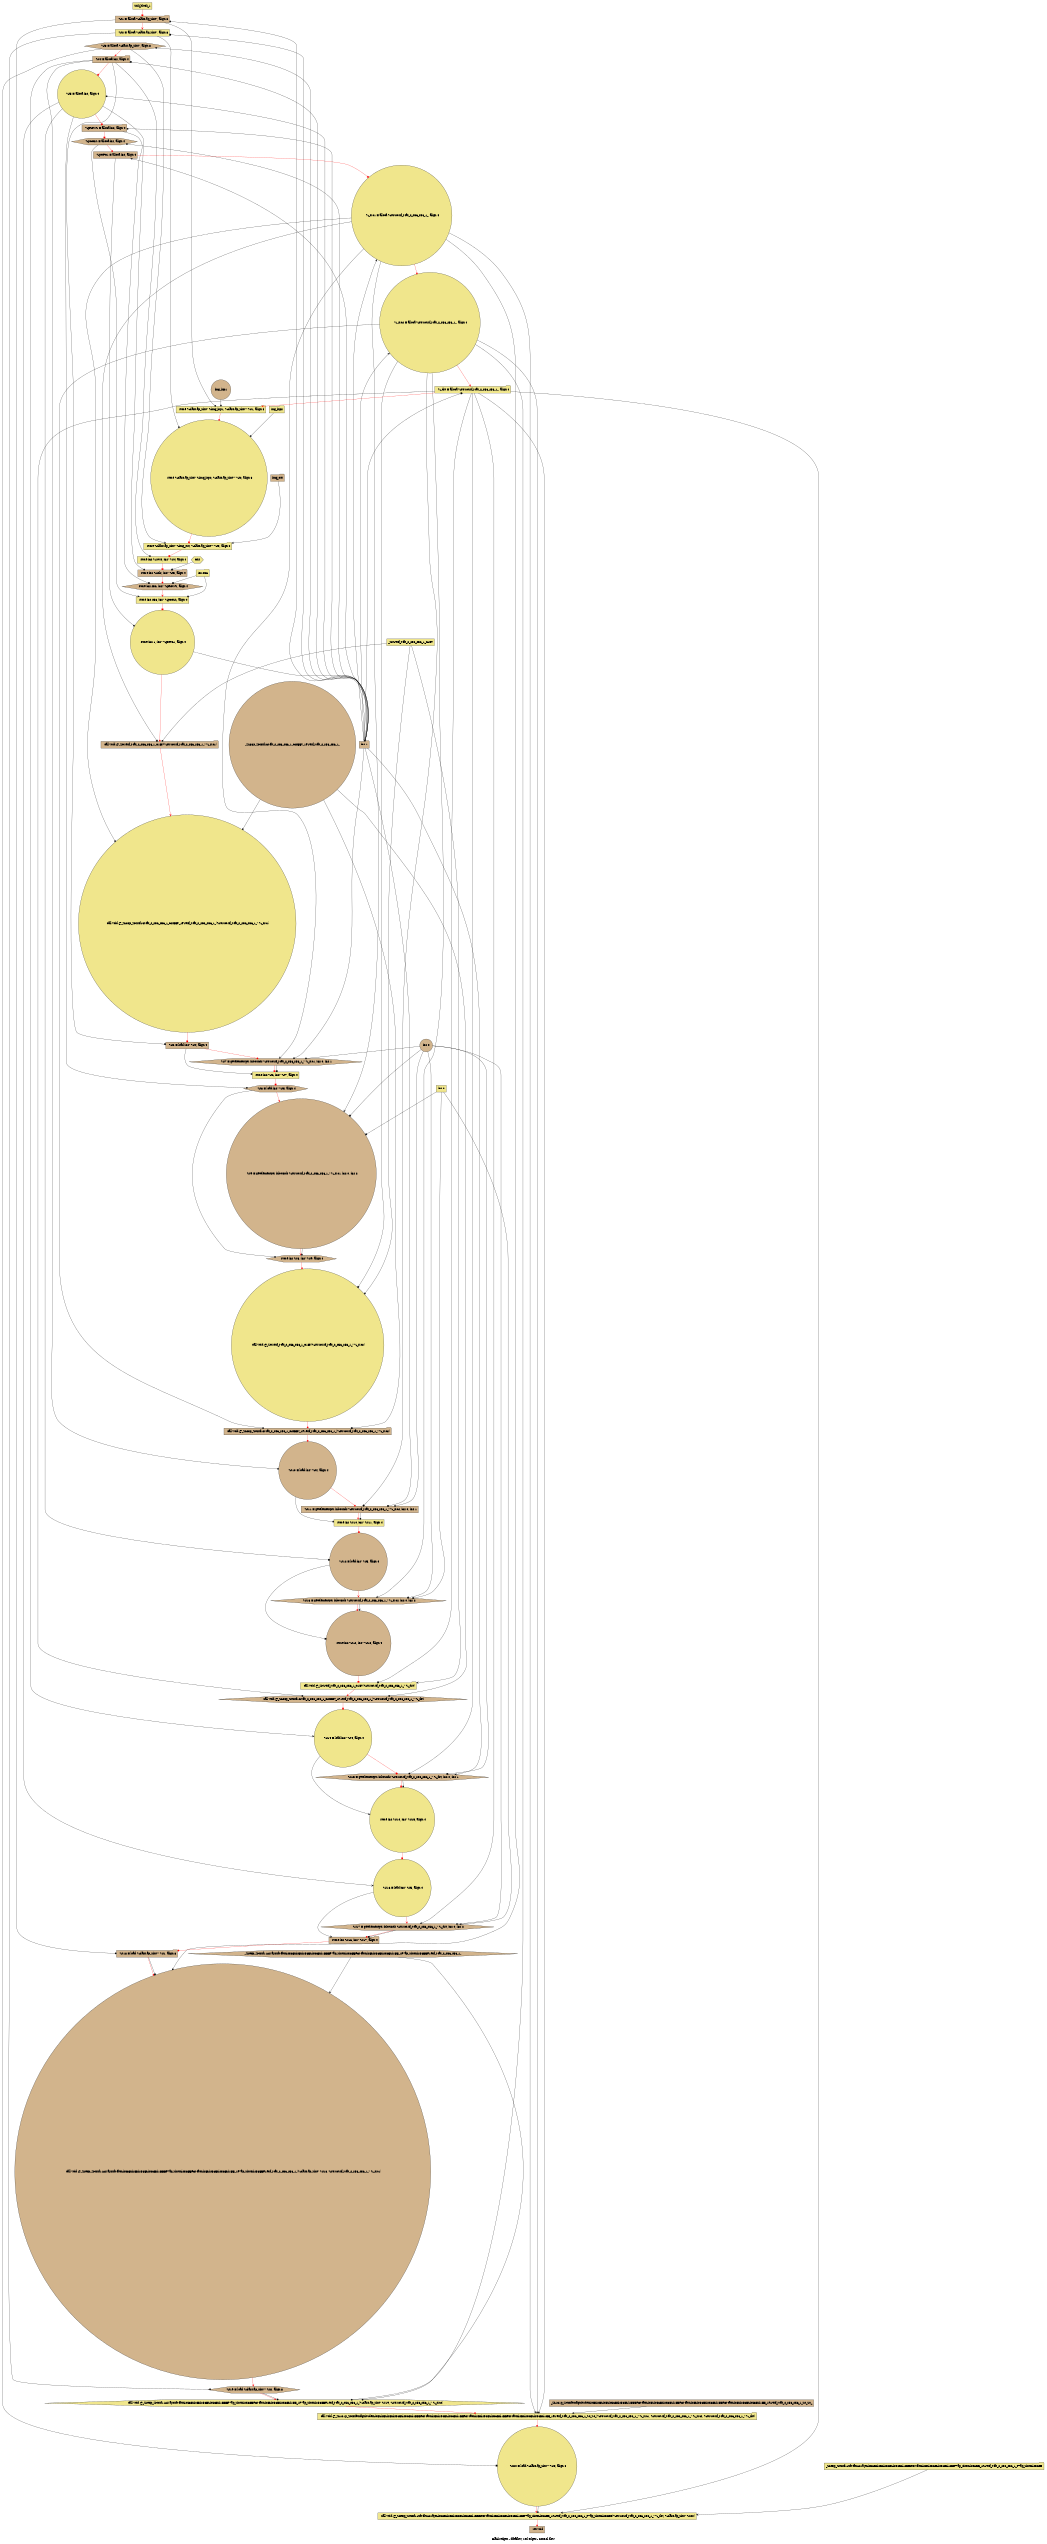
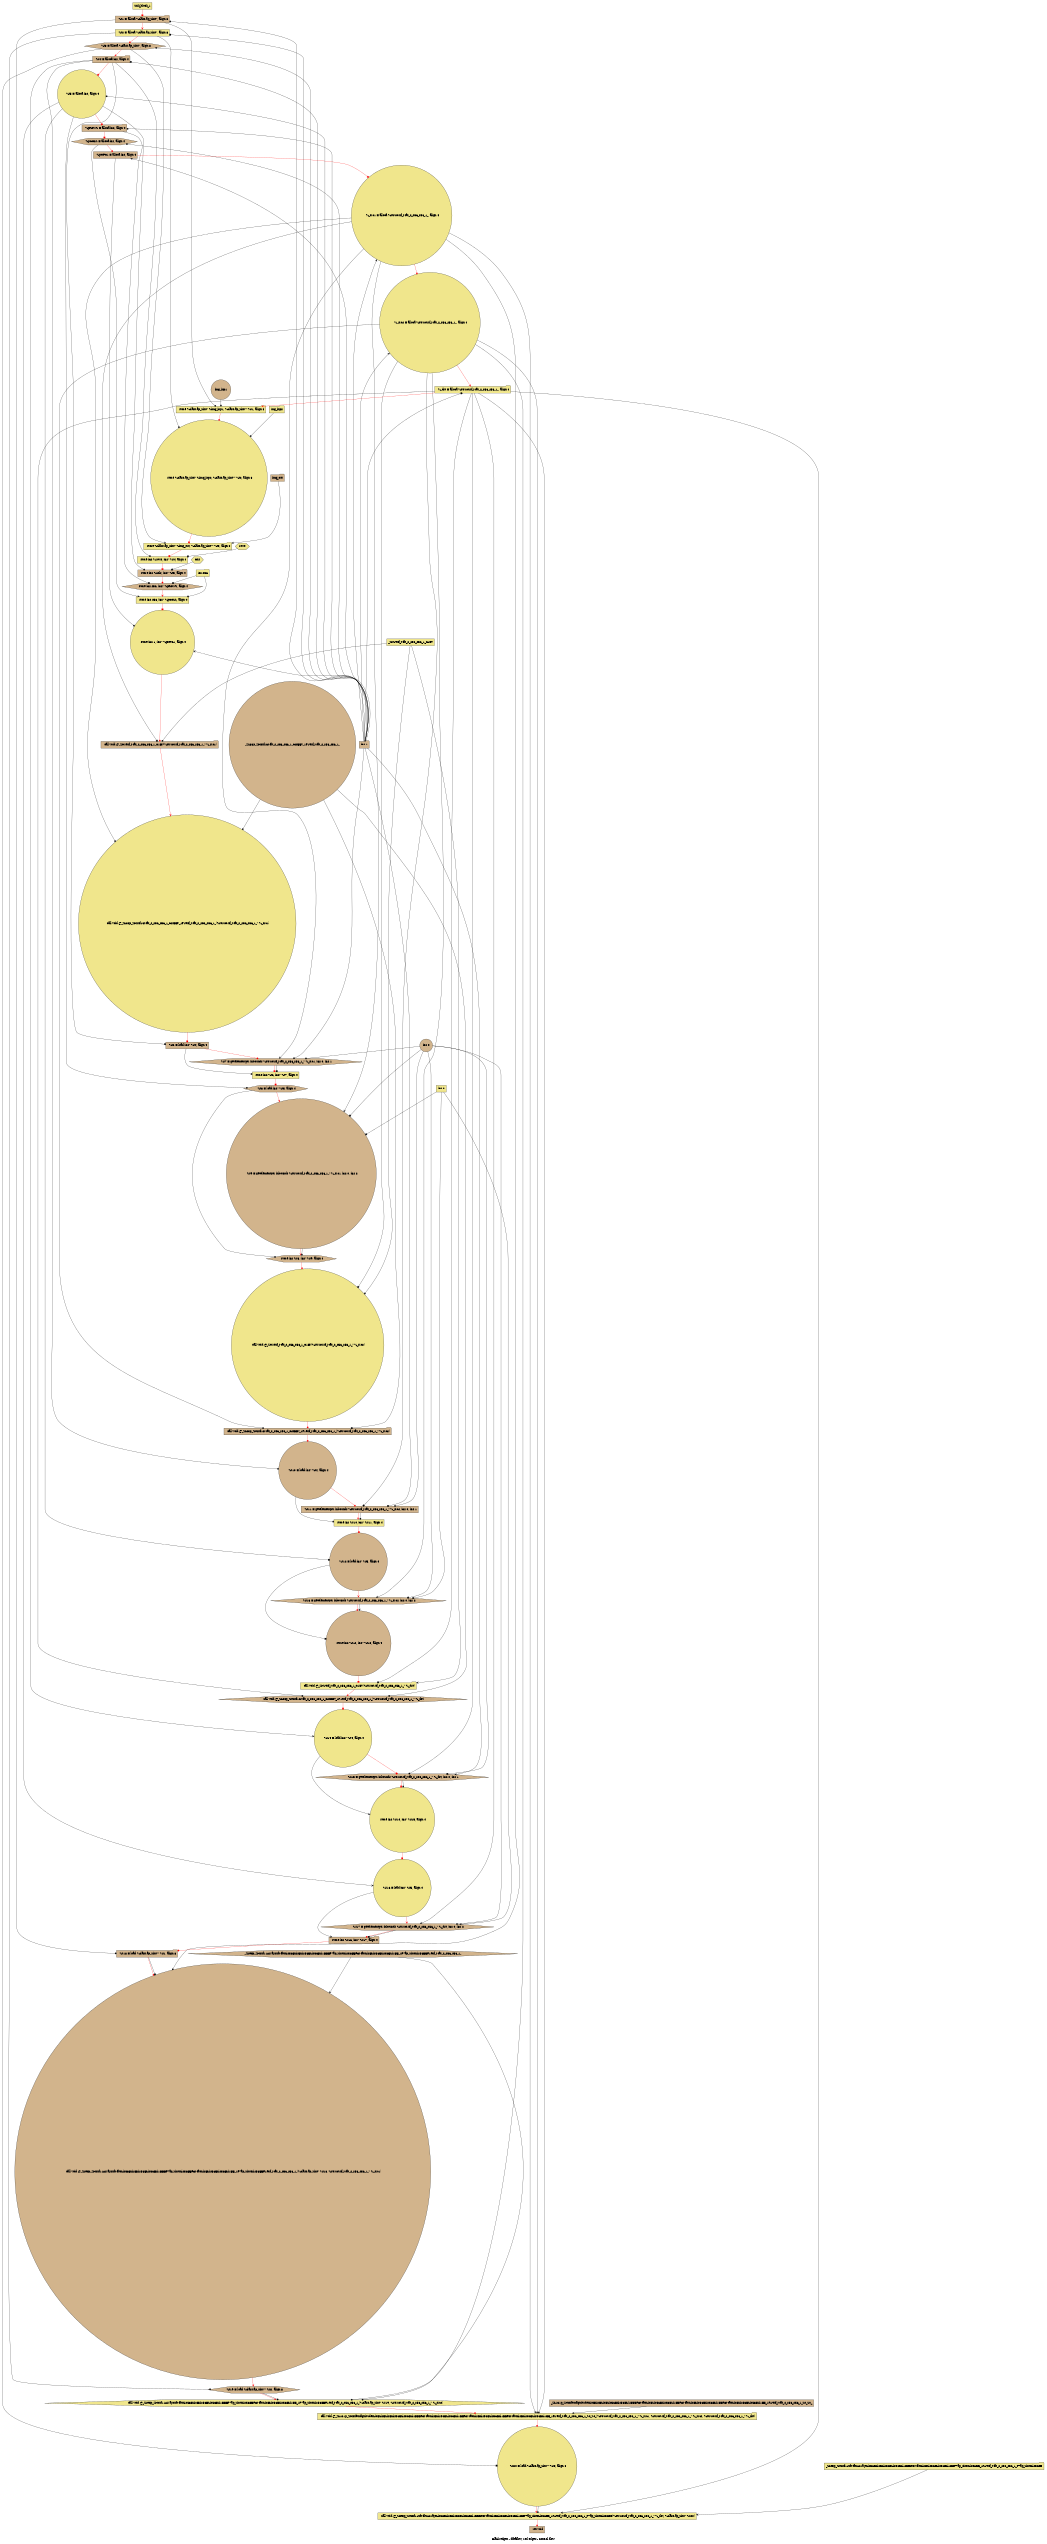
edge "%t2 = alloca %class.ap_uint*, align 8" -> "%t3 = alloca %class.ap_uint*, align 8": added
node "rows": added
edge "store i32 1, i32* %pNPC1, align 4" -> "i32 1": reversed
